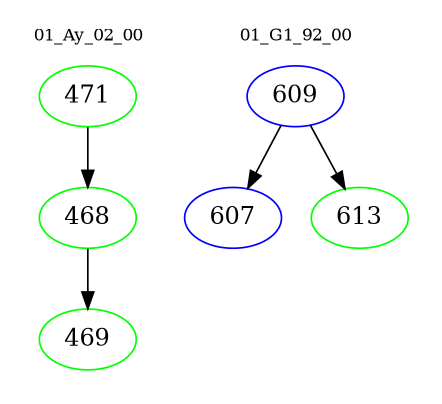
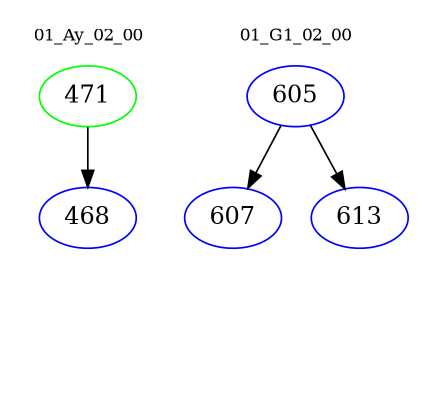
cluster "01_G1_92_00": label "01_G1_92_00" -> "01_G1_02_00"
node "609": label "609" -> "605"
node "468": color green -> blue
node "613": color green -> blue
node "469": removed
